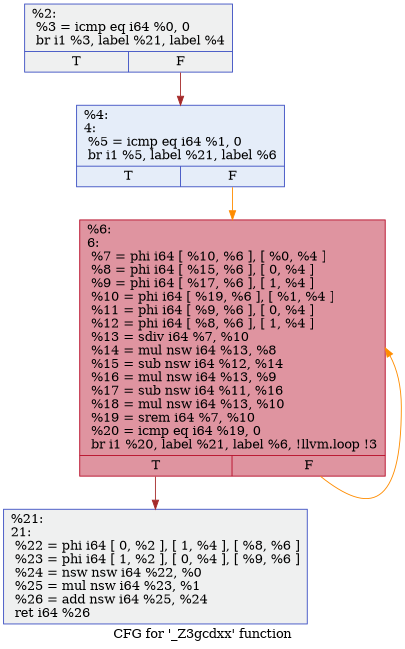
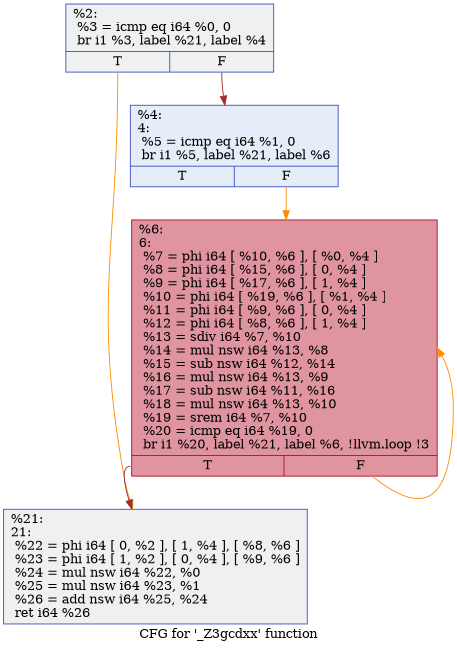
edge "%2:" -> "%21:": added
node "%21:": text "%24 = nsw nsw i64 %22, %0" -> "%24 = mul nsw i64 %22, %0"
